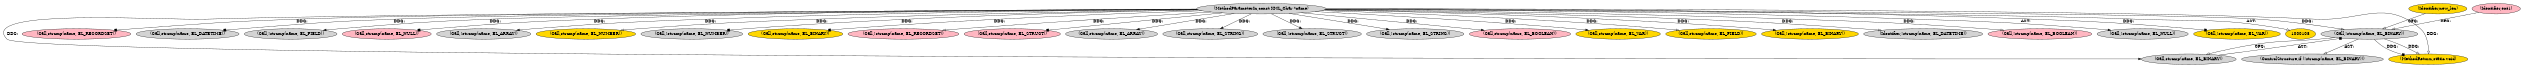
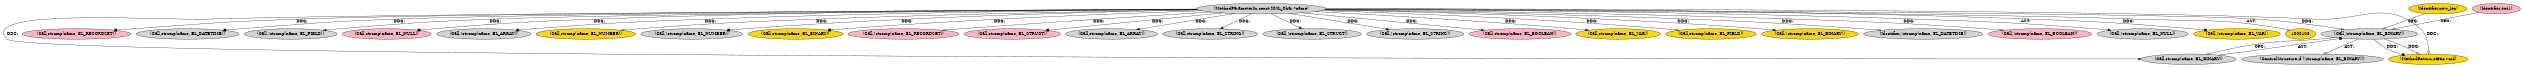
edge "(MethodParameterIn,const XML_Char *name)" -> "(Call,!strcmp(name, EL_ARRAY))": arrowhead normal -> box
